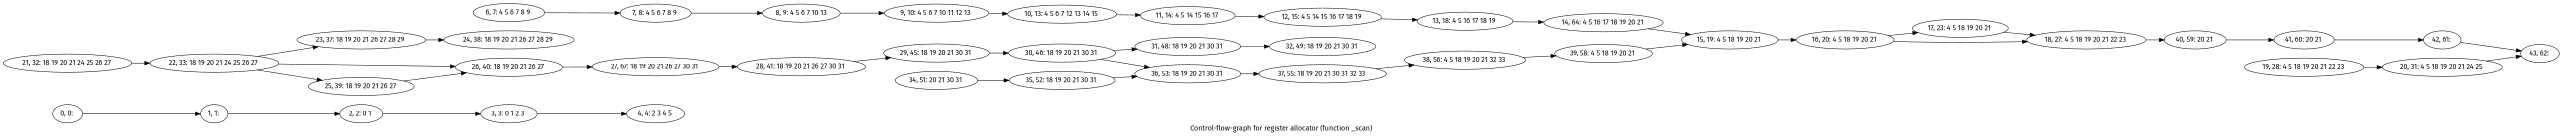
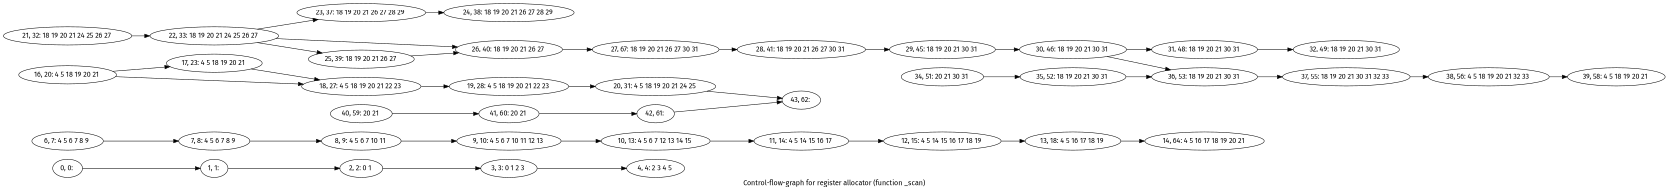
node "8, 9: 4 5 6 7 10 13": label "8, 9: 4 5 6 7 10 13" -> "8, 9: 4 5 6 7 10 11"
node "15, 19: 4 5 18 19 20 21": removed
edge "18, 27: 4 5 18 19 20 21 22 23" -> "40, 59: 20 21": now "18, 27: 4 5 18 19 20 21 22 23" -> "19, 28: 4 5 18 19 20 21 22 23"
